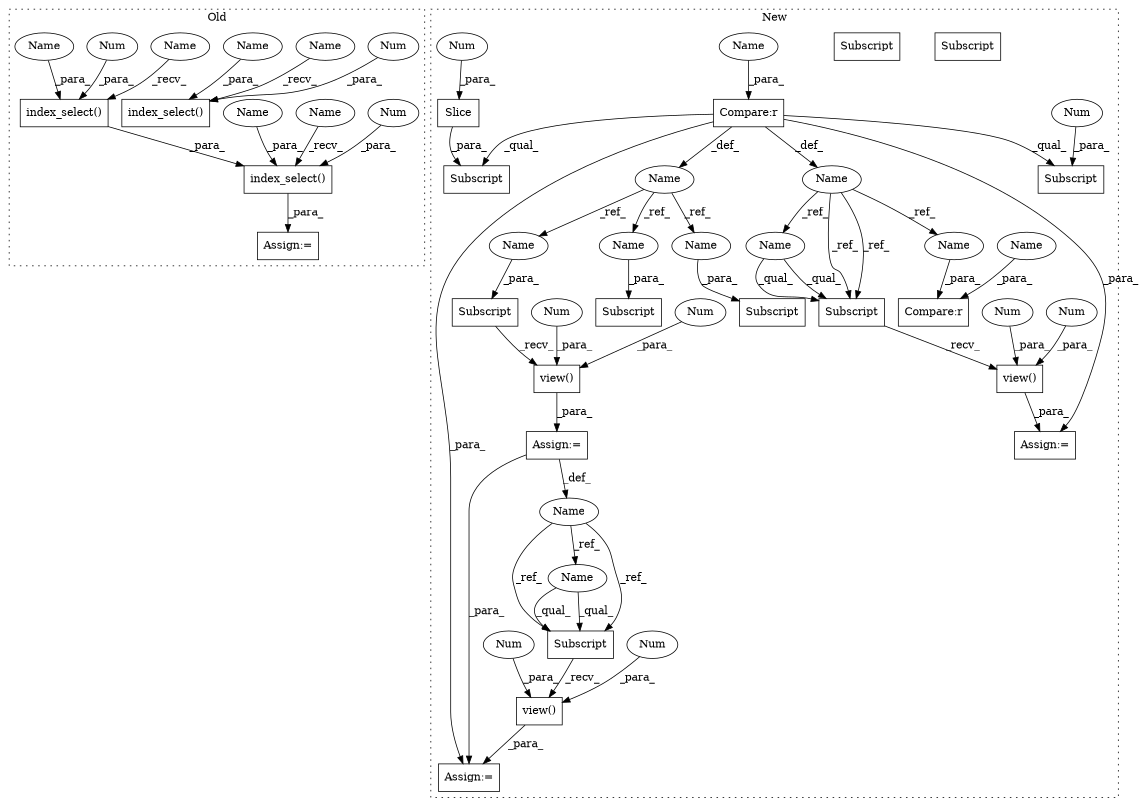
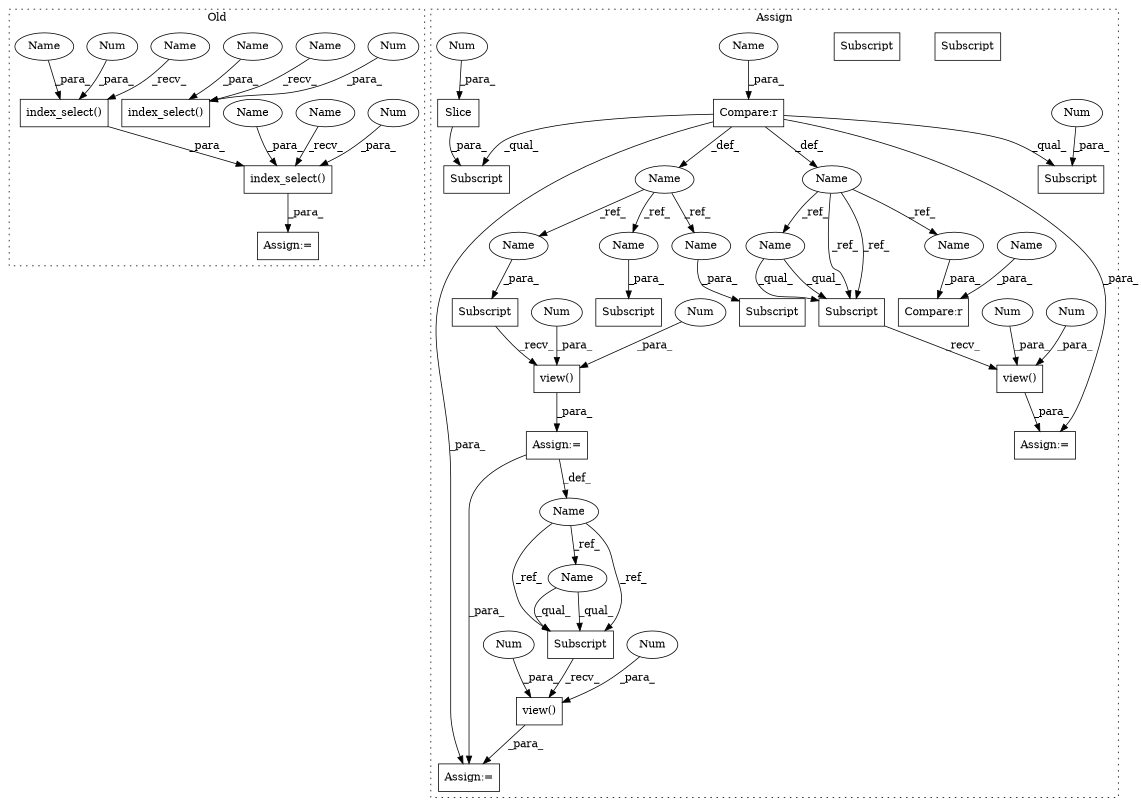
cluster "New": label "New" -> "Assign"
